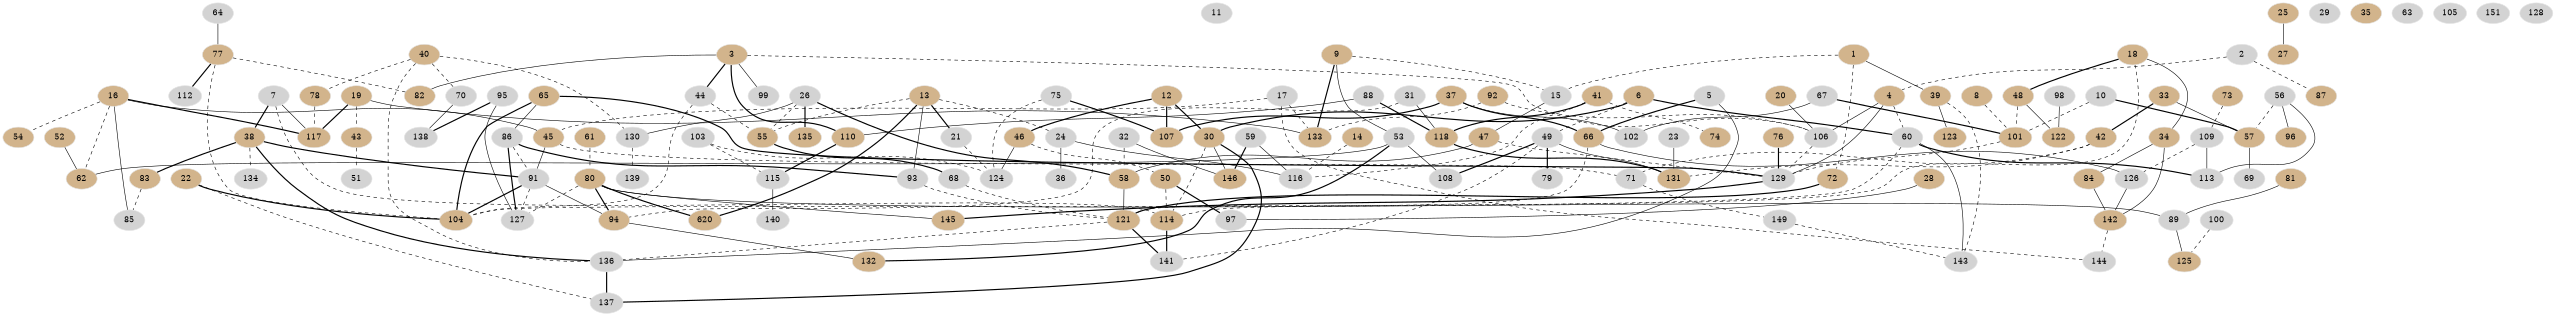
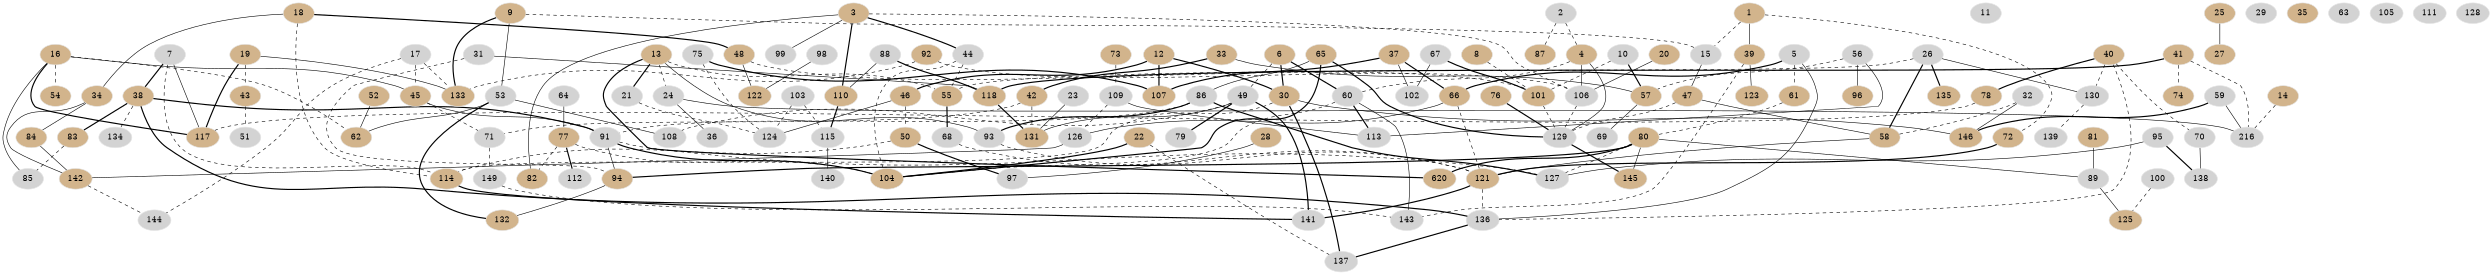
node "151": label "151" -> "111"
edge "40" -- "78": style dashed -> bold
edge "5" -- "61": added
edge "49" -- "108": style bold -> dashed
node "116": label "116" -> "216"
edge "49" -- "141": style dashed -> bold
